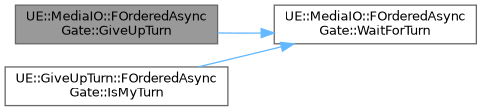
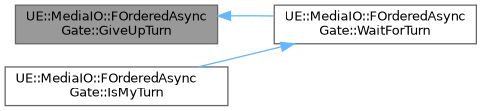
edge "UE::MediaIO::FOrderedAsync Gate::GiveUpTurn" -> "UE::MediaIO::FOrderedAsync Gate::WaitForTurn": reversed
node "UE::GiveUpTurn::FOrderedAsync Gate::IsMyTurn": label "UE::GiveUpTurn::FOrderedAsync Gate::IsMyTurn" -> "UE::MediaIO::FOrderedAsync Gate::IsMyTurn"
